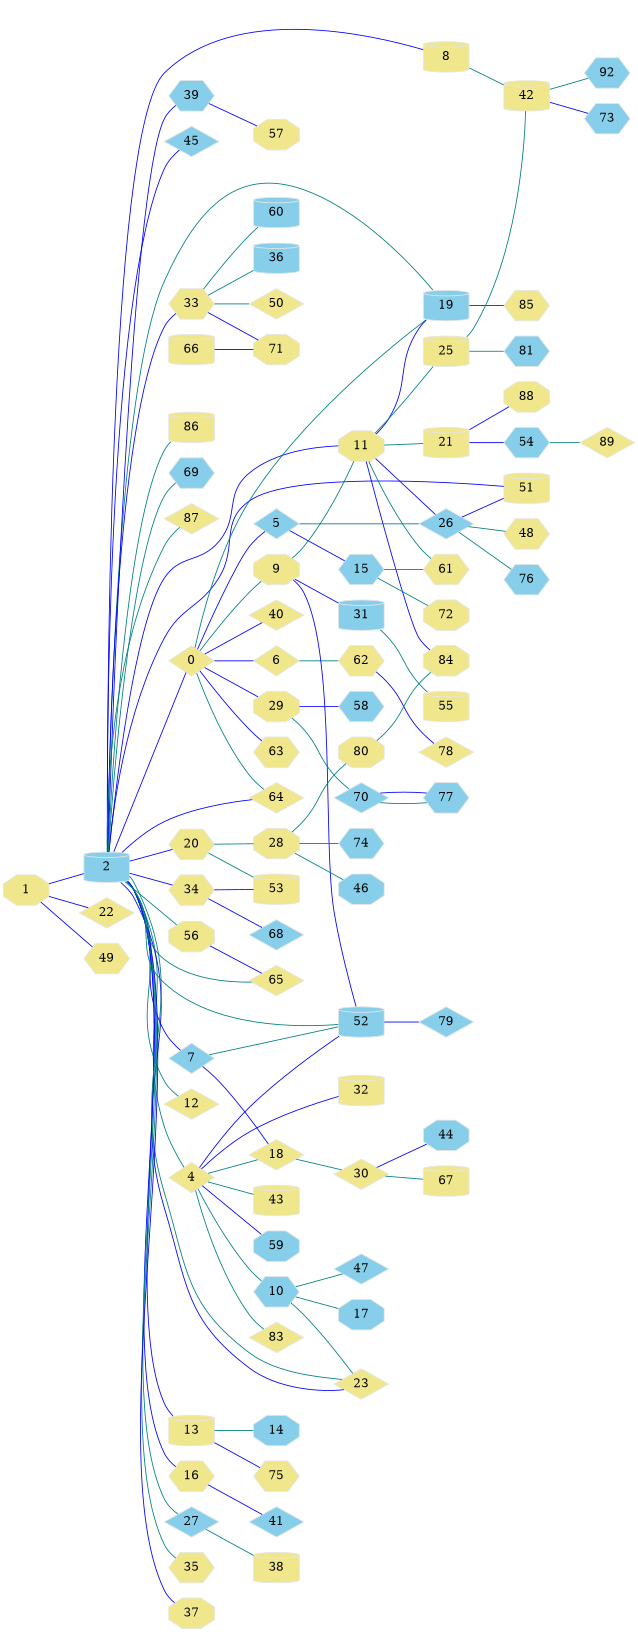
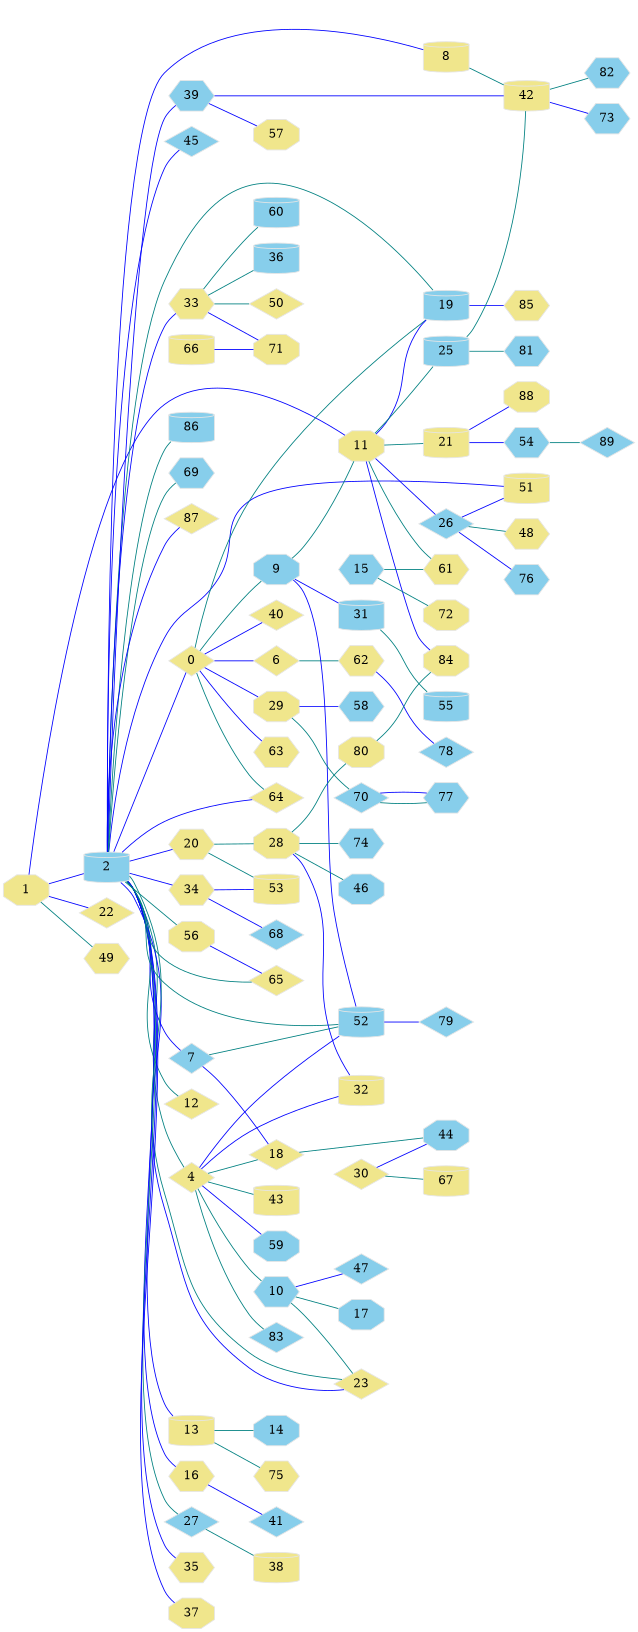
node "92": label "92" -> "82"
edge "39" -- "42": added
node "25": fillcolor khaki -> skyblue
node "86": fillcolor khaki -> skyblue
node "89": fillcolor khaki -> skyblue
node "5": removed
edge "26" -- "76": color teal -> blue
node "9": fillcolor khaki -> skyblue
edge "11" -- "2": now "11" -- "1"
edge "87" -- "2": color teal -> blue
node "55": fillcolor khaki -> skyblue
node "78": fillcolor khaki -> skyblue
edge "1" -- "49": color blue -> teal
edge "28" -- "32": added
edge "18" -- "30": now "18" -- "44"
edge "2" -- "35": color teal -> blue
edge "47" -- "10": color teal -> blue
node "83": fillcolor khaki -> skyblue
edge "13" -- "75": color blue -> teal
